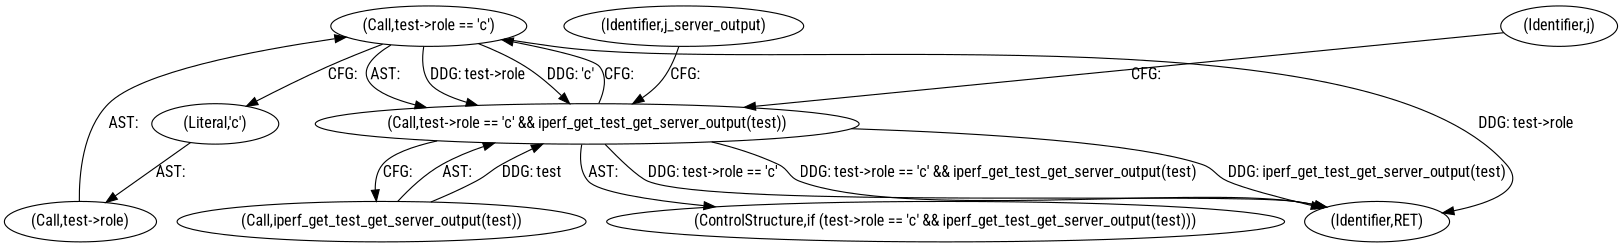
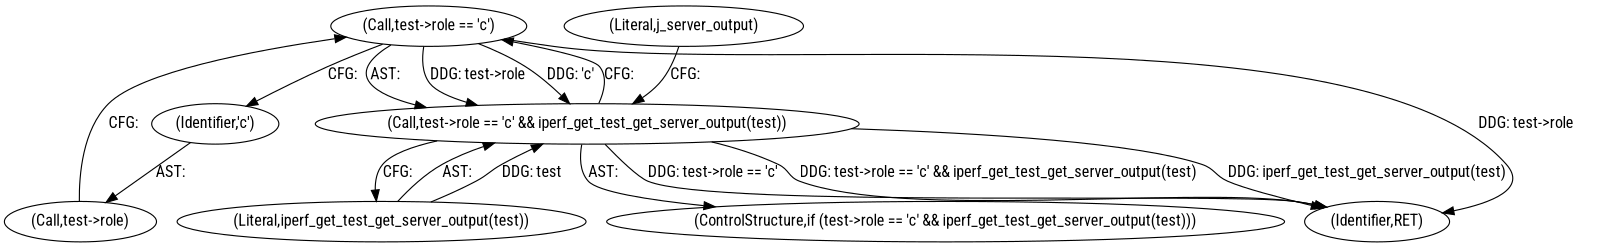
node "(Identifier,j_server_output)": label "(Identifier,j_server_output)" -> "(Literal,j_server_output)"
node "(Identifier,j)": removed
edge "(Call,test->role)" -> "(Call,test->role == 'c')": label "AST: " -> "CFG: "
node "(Literal,'c')": label "(Literal,'c')" -> "(Identifier,'c')"
node "(Call,iperf_get_test_get_server_output(test))": label "(Call,iperf_get_test_get_server_output(test))" -> "(Literal,iperf_get_test_get_server_output(test))"
